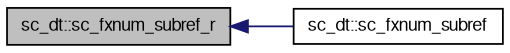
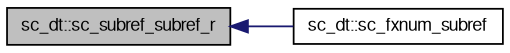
node "sc_dt::sc_fxnum_subref_r": label "sc_dt::sc_fxnum_subref_r" -> "sc_dt::sc_subref_subref_r"
